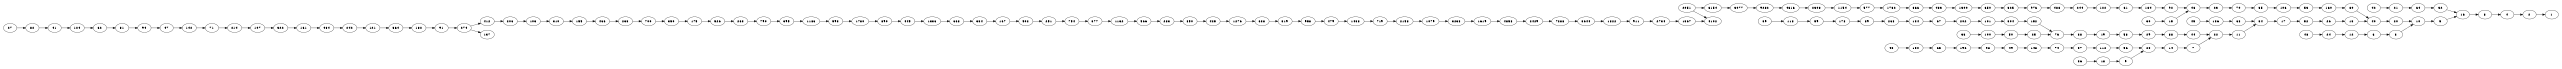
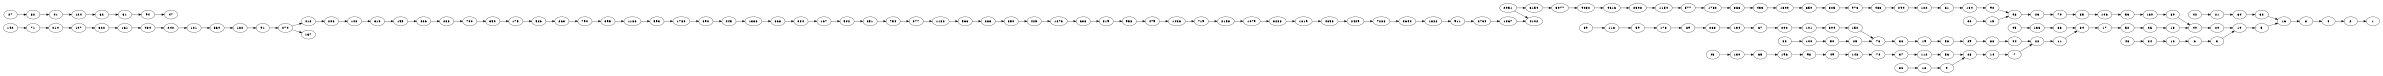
edge "47" -> "142": removed
